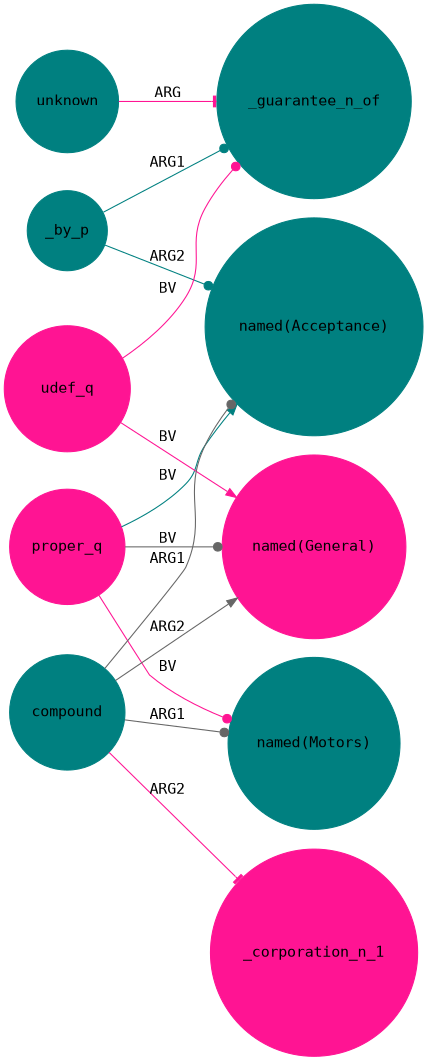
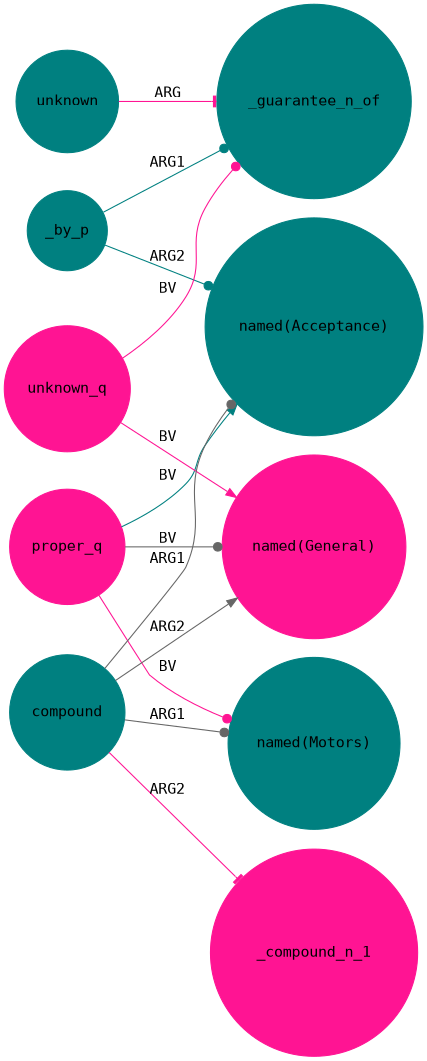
node "udef_q": label "udef_q" -> "unknown_q"
node "_corporation_n_1": label "_corporation_n_1" -> "_compound_n_1"
